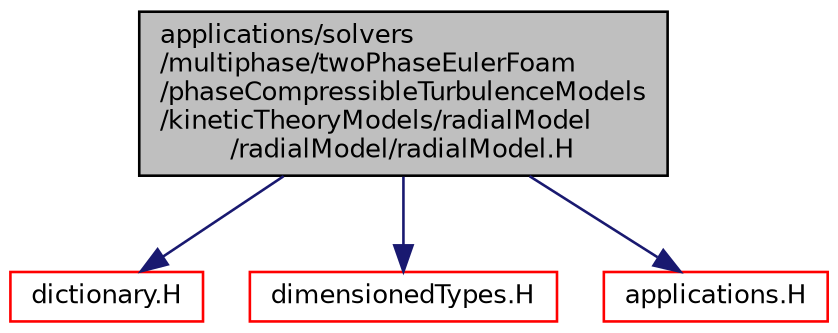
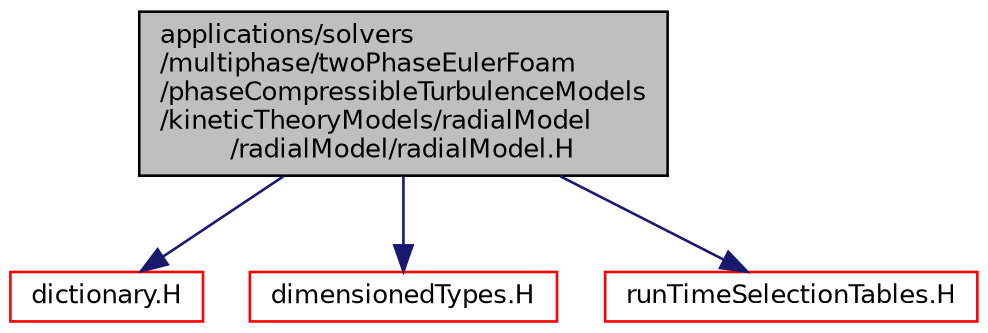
node "applications.H": label "applications.H" -> "runTimeSelectionTables.H"
